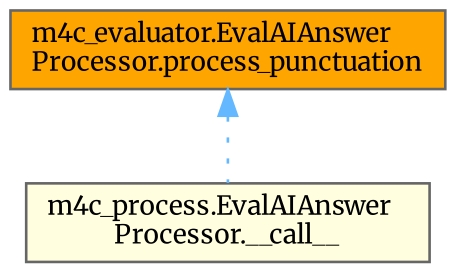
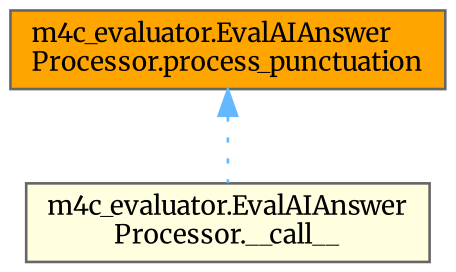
node "m4c_process.EvalAIAnswer Processor.__call__": label "m4c_process.EvalAIAnswer Processor.__call__" -> "m4c_evaluator.EvalAIAnswer Processor.__call__"
